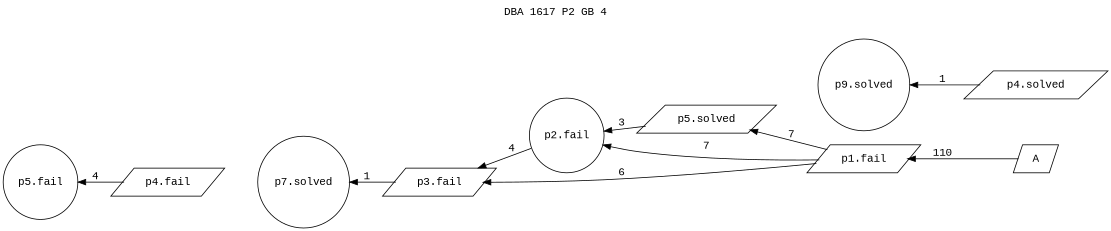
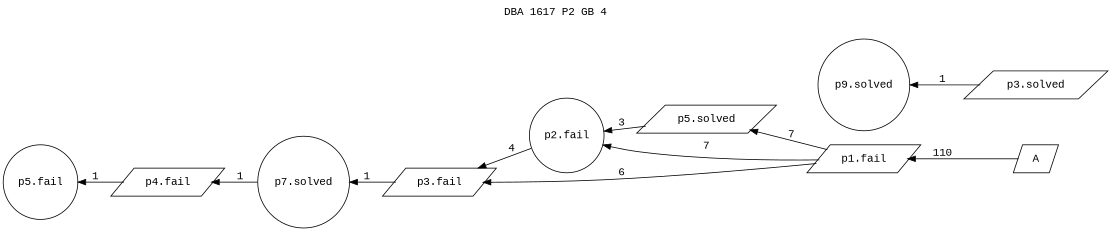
node "p4.solved": label "p4.solved" -> "p3.solved"
edge "p4.fail" -> "p5.fail": label "4" -> "1"
edge "p7.solved" -> "p4.fail": added, label "1"
